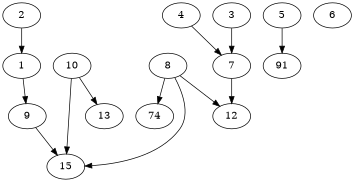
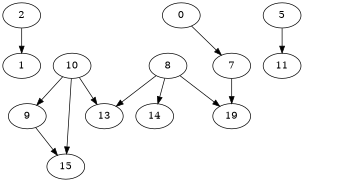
node "4": label "4" -> "0"
node "3": removed
node "6": removed
node "91": label "91" -> "11"
edge "1" -> "9": now "10" -> "9"
node "74": label "74" -> "14"
node "12": label "12" -> "19"
edge "8" -> "15": now "8" -> "13"
